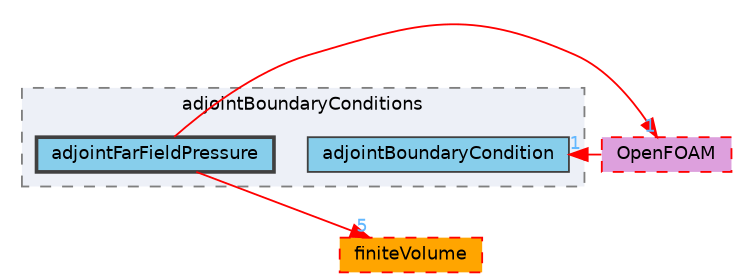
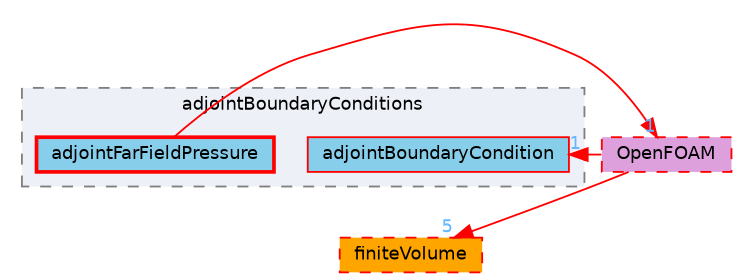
node "adjointFarFieldPressure": color grey25 -> red
node "adjointBoundaryCondition": color grey25 -> red
edge "adjointFarFieldPressure" -> "finiteVolume": now "OpenFOAM" -> "finiteVolume"
